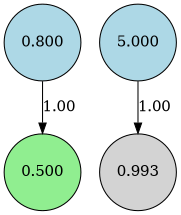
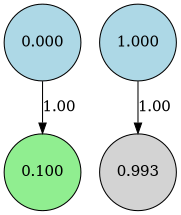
node "0.800": label "0.800" -> "0.000"
node "5.000": label "5.000" -> "1.000"
node "0.500": label "0.500" -> "0.100"
